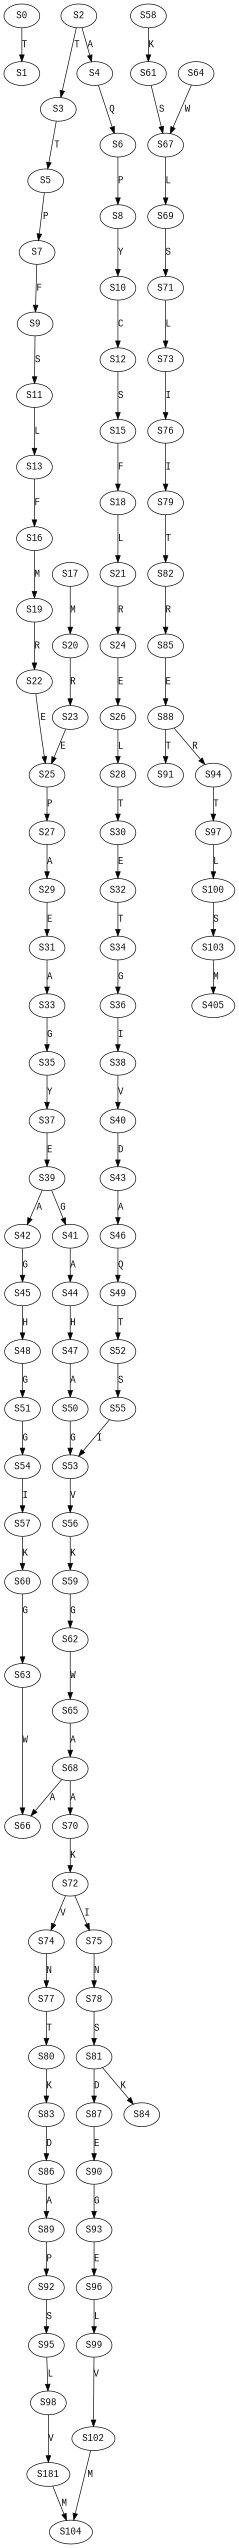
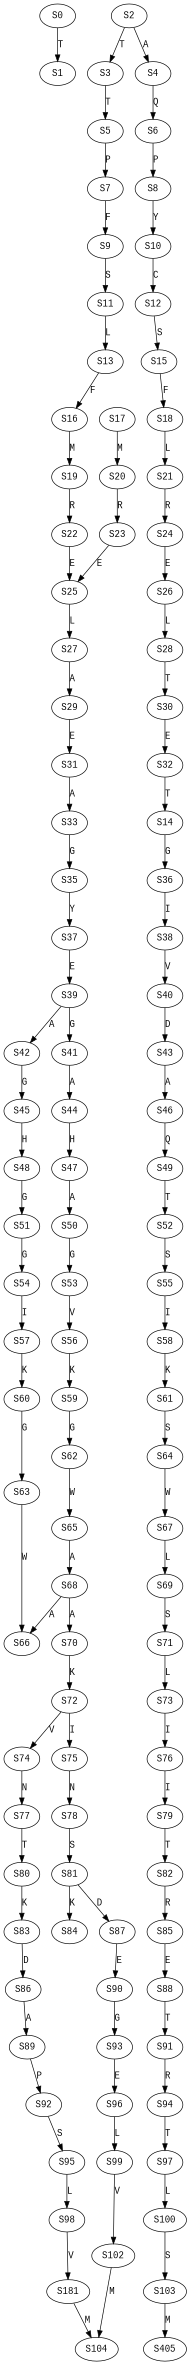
edge "S61" -> "S67": now "S61" -> "S64"
edge "S88" -> "S94": now "S91" -> "S94"
edge "S25" -> "S27": label "P" -> "L"
node "S34": label "S34" -> "S14"
edge "S55" -> "S53": now "S55" -> "S58"
